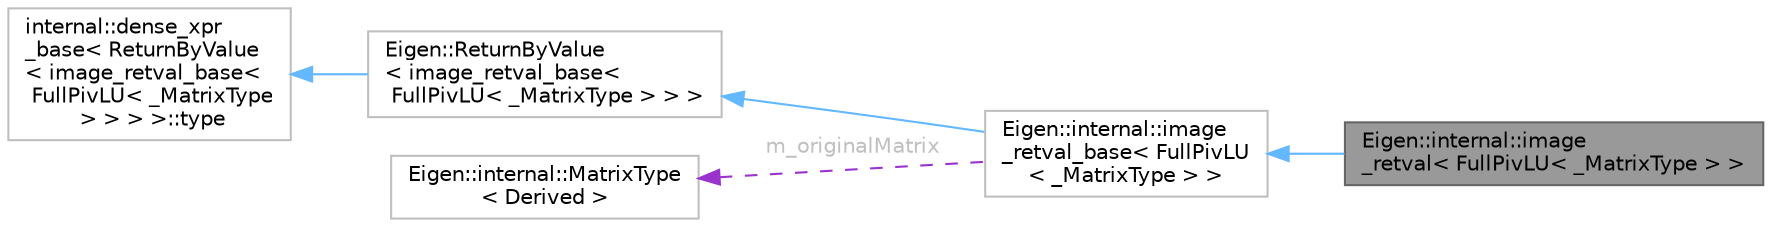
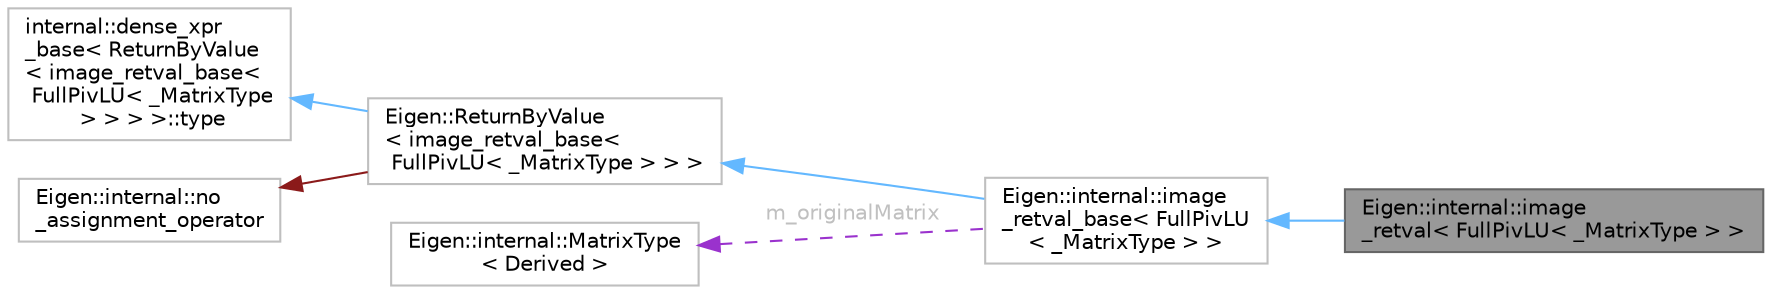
node "Eigen::internal::no _assignment_operator": added
